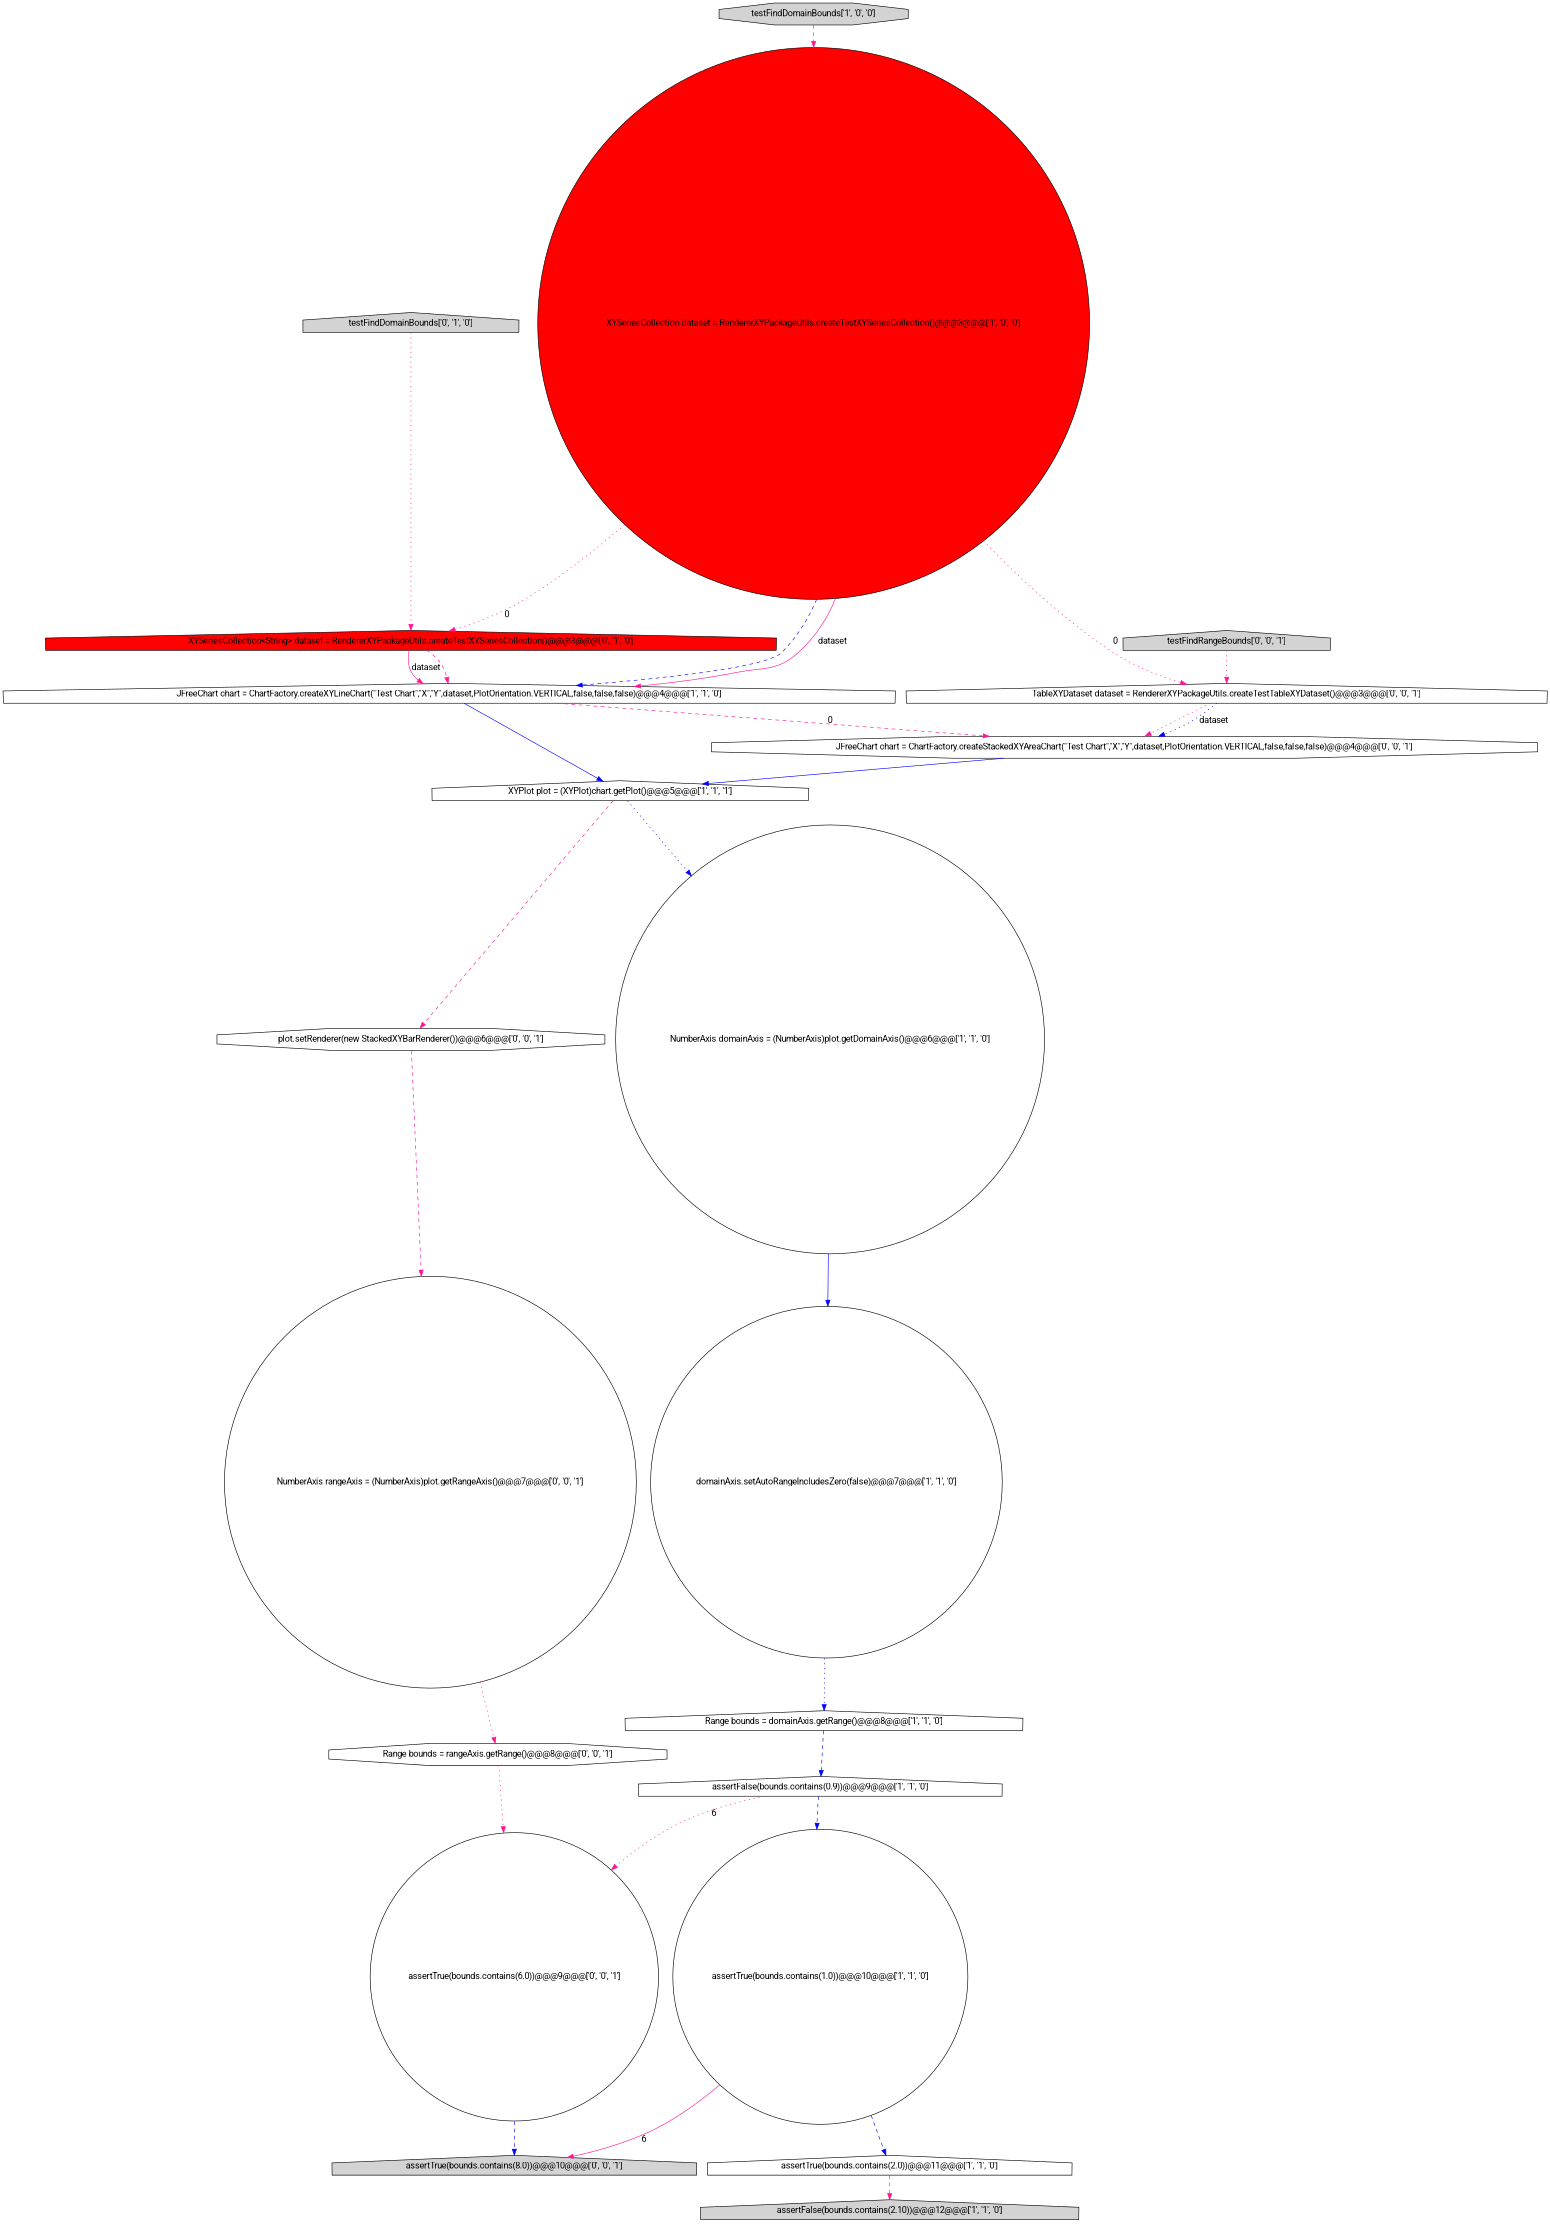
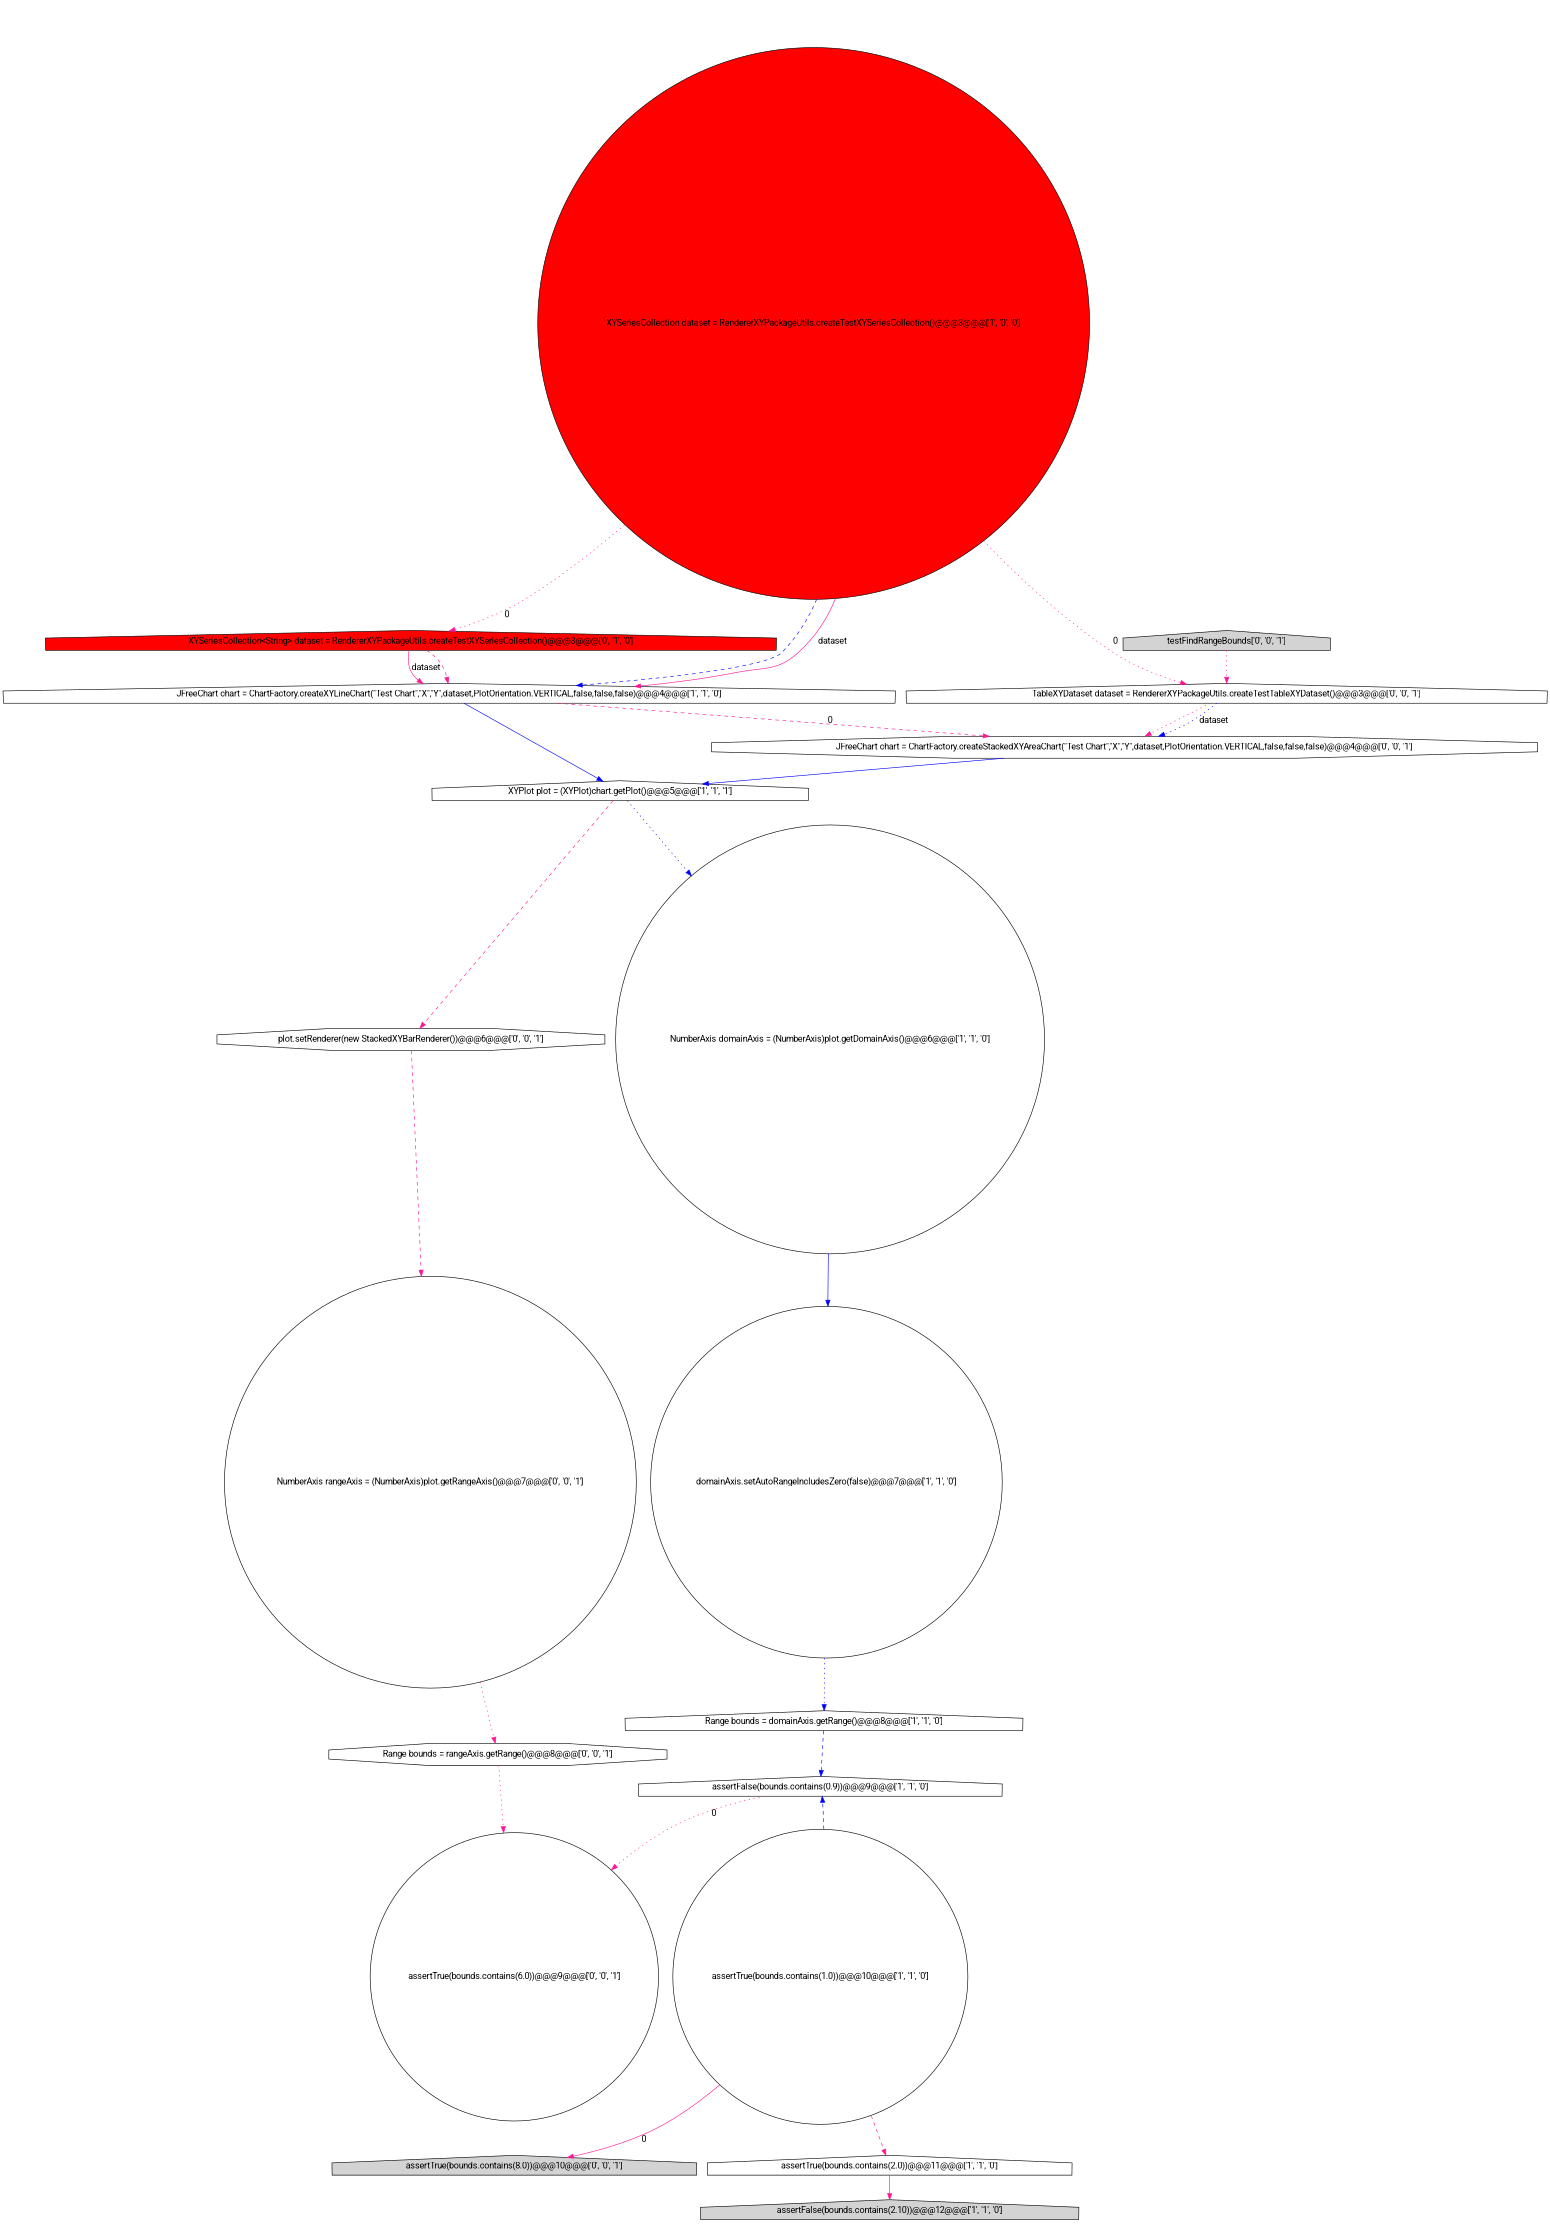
node "testFindDomainBounds['1', '0', '0']": removed
node "testFindDomainBounds['0', '1', '0']": removed
edge "assertFalse(bounds.contains(0.9))@@@9@@@['1', '1', '0']" -> "assertTrue(bounds.contains(1.0))@@@10@@@['1', '1', '0']": reversed
edge "assertFalse(bounds.contains(0.9))@@@9@@@['1', '1', '0']" -> "assertTrue(bounds.contains(6.0))@@@9@@@['0', '0', '1']": label "6" -> "0"
edge "assertTrue(bounds.contains(1.0))@@@10@@@['1', '1', '0']" -> "assertTrue(bounds.contains(2.0))@@@11@@@['1', '1', '0']": color blue -> deeppink
edge "assertTrue(bounds.contains(6.0))@@@9@@@['0', '0', '1']" -> "assertTrue(bounds.contains(8.0))@@@10@@@['0', '0', '1']": removed
edge "assertTrue(bounds.contains(1.0))@@@10@@@['1', '1', '0']" -> "assertTrue(bounds.contains(8.0))@@@10@@@['0', '0', '1']": label "6" -> "0"
edge "assertTrue(bounds.contains(2.0))@@@11@@@['1', '1', '0']" -> "assertFalse(bounds.contains(2.10))@@@12@@@['1', '1', '0']": style dashed -> solid
